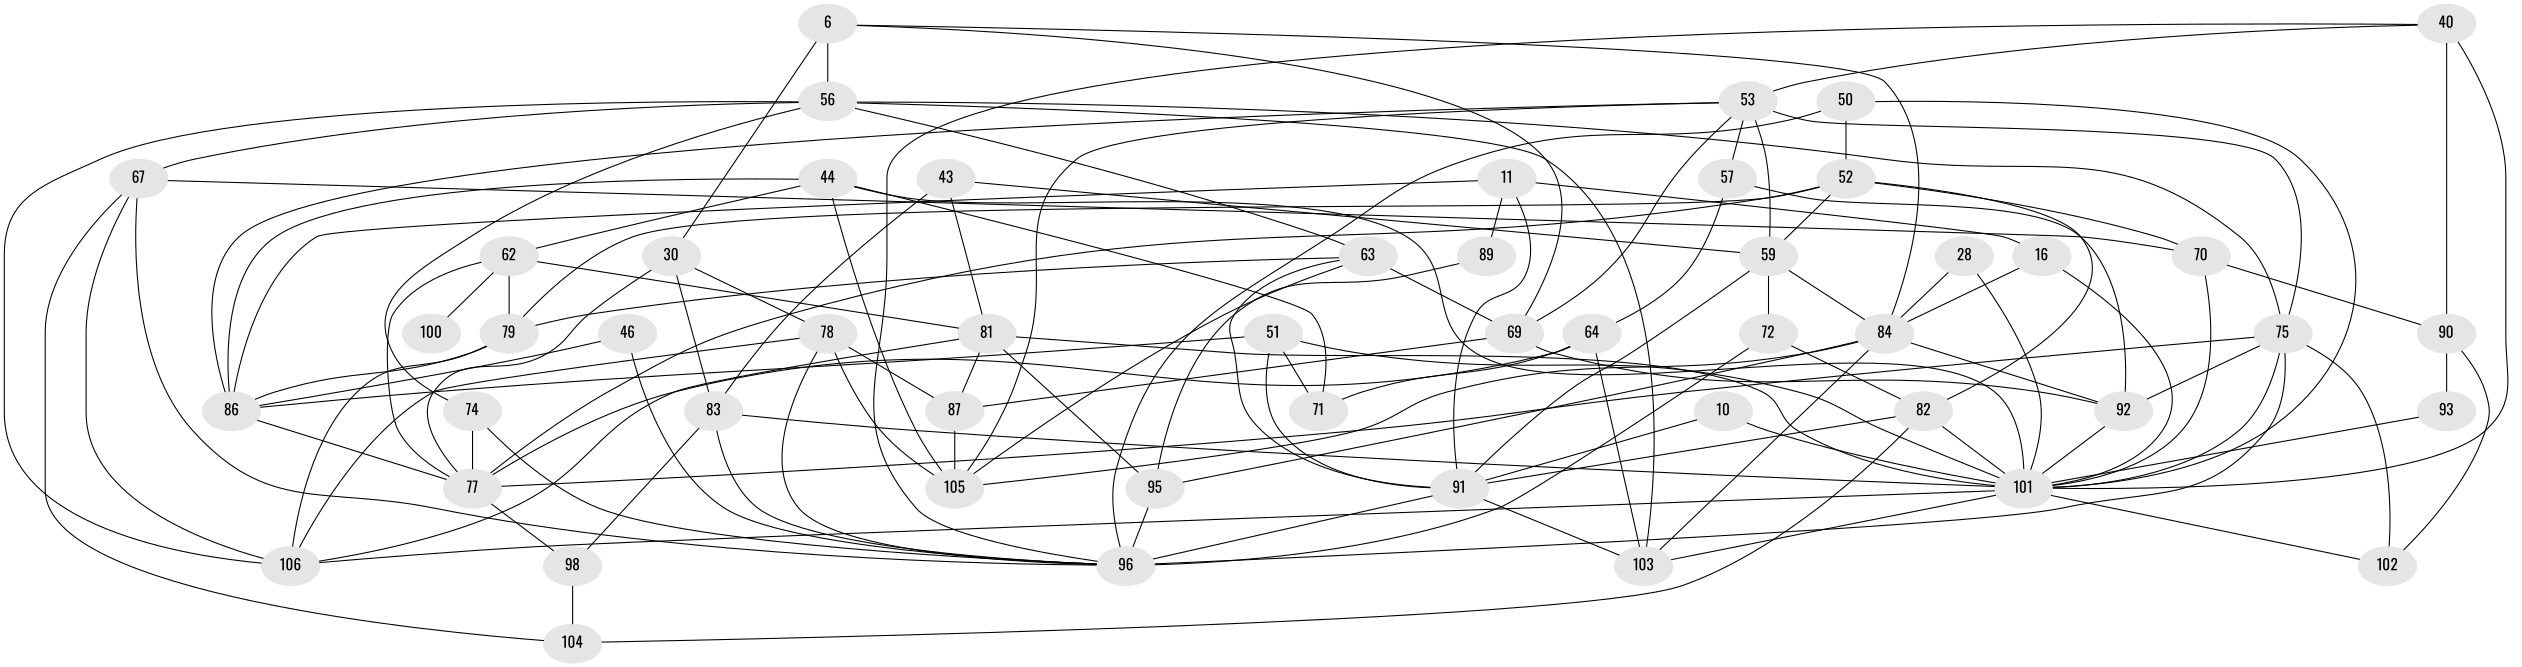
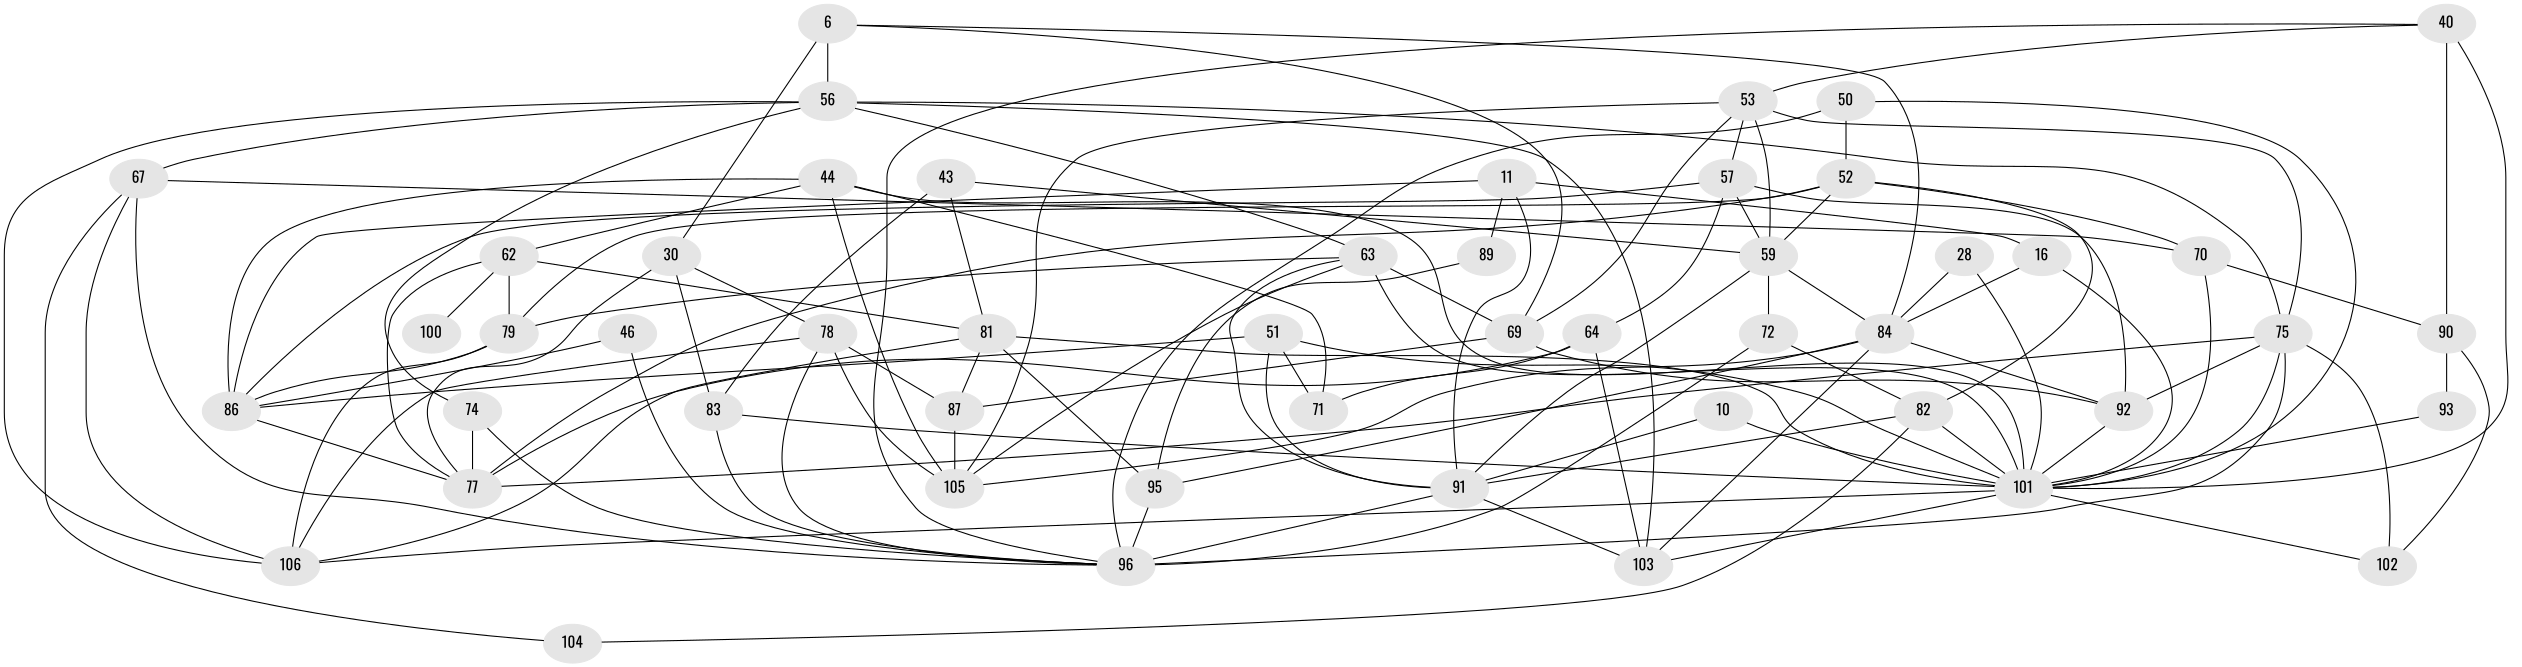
edge "53" -- "86": now "57" -- "86"
edge "57" -- "59": added
edge "63" -- "101": added
node "98": removed
